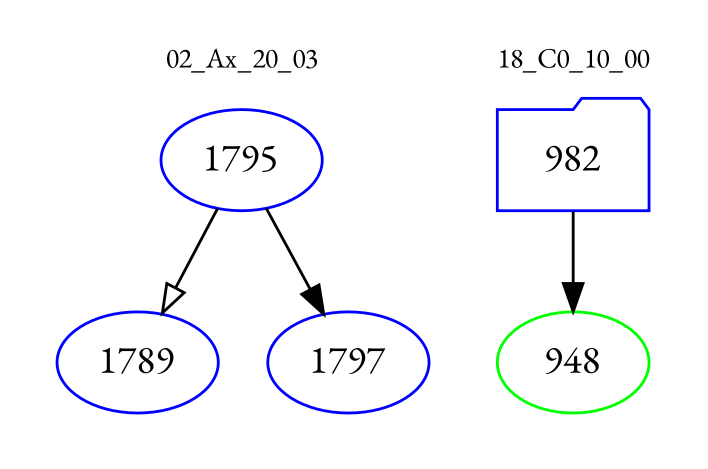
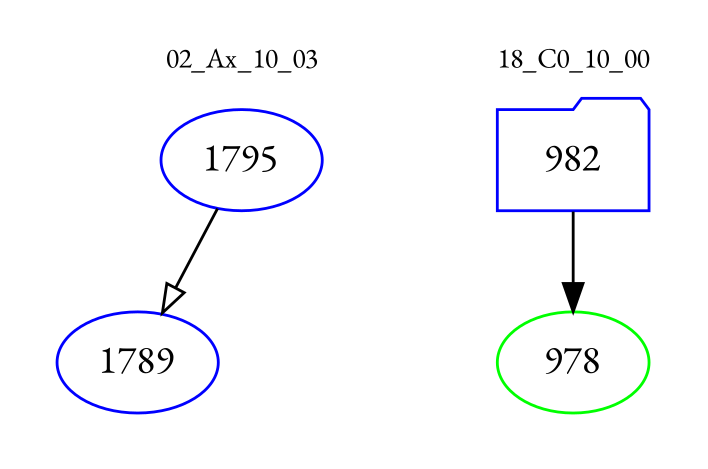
cluster "02_Ax_20_03": label "02_Ax_20_03" -> "02_Ax_10_03"
node "1797": removed
node "948": label "948" -> "978"
